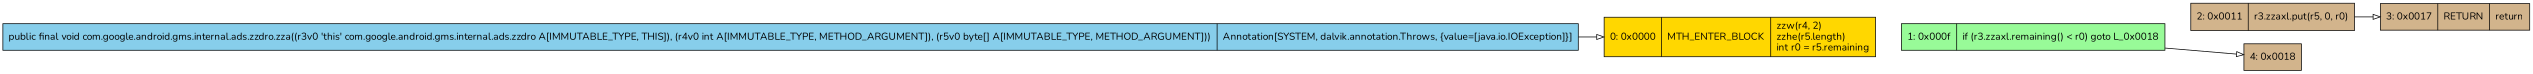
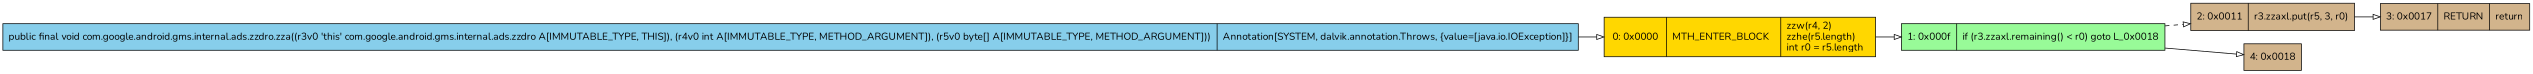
node "2: 0x0011": text "r3.zzaxl.put(r5, 0, r0)" -> "r3.zzaxl.put(r5, 3, r0)"
edge "1: 0x000f" -> "2: 0x0011": added
edge "0: 0x0000" -> "1: 0x000f": added
node "0: 0x0000": text "int r0 = r5.remaining" -> "int r0 = r5.length"
